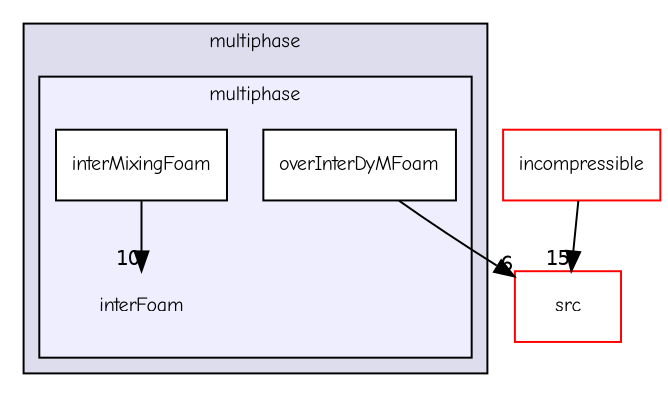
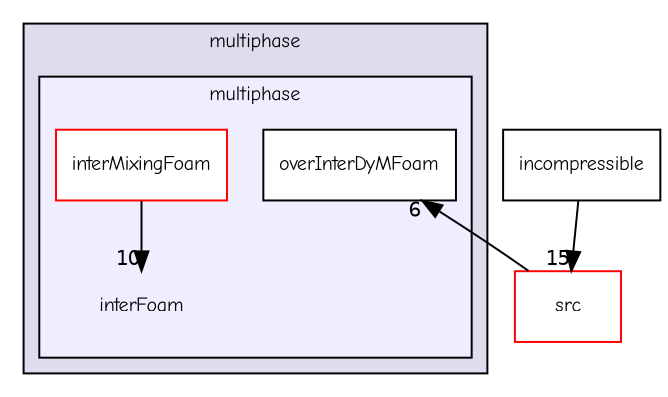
node "interMixingFoam": color black -> red
node "incompressible": color red -> black
edge "overInterDyMFoam" -> "src": reversed
